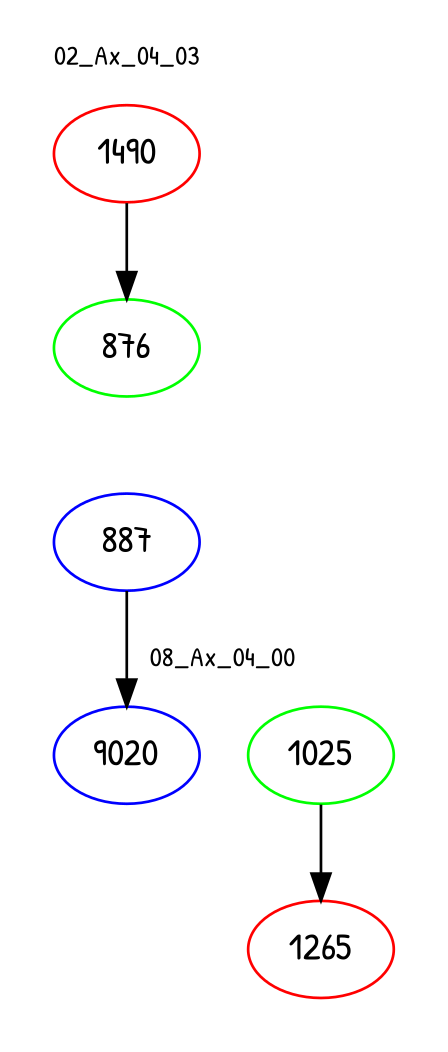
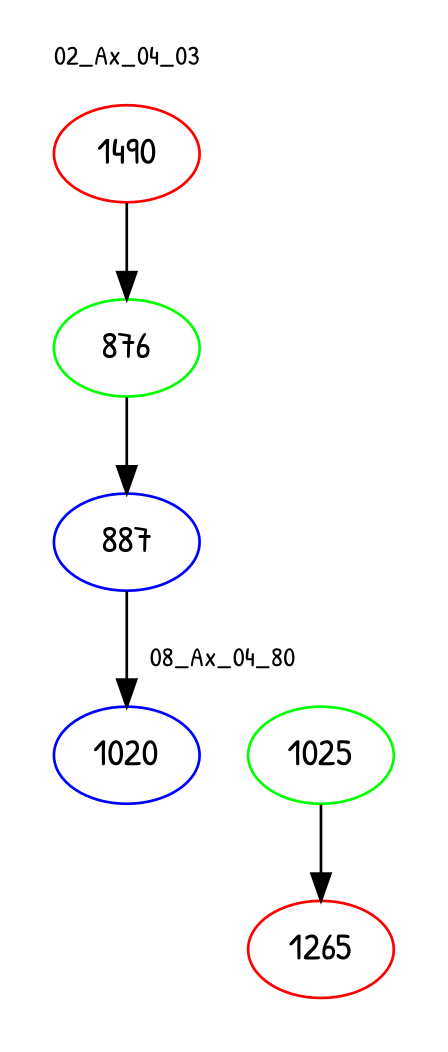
edge "876" -> "887": added
cluster "08_Ax_04_00": label "08_Ax_04_00" -> "08_Ax_04_80"
node "9020": label "9020" -> "1020"
